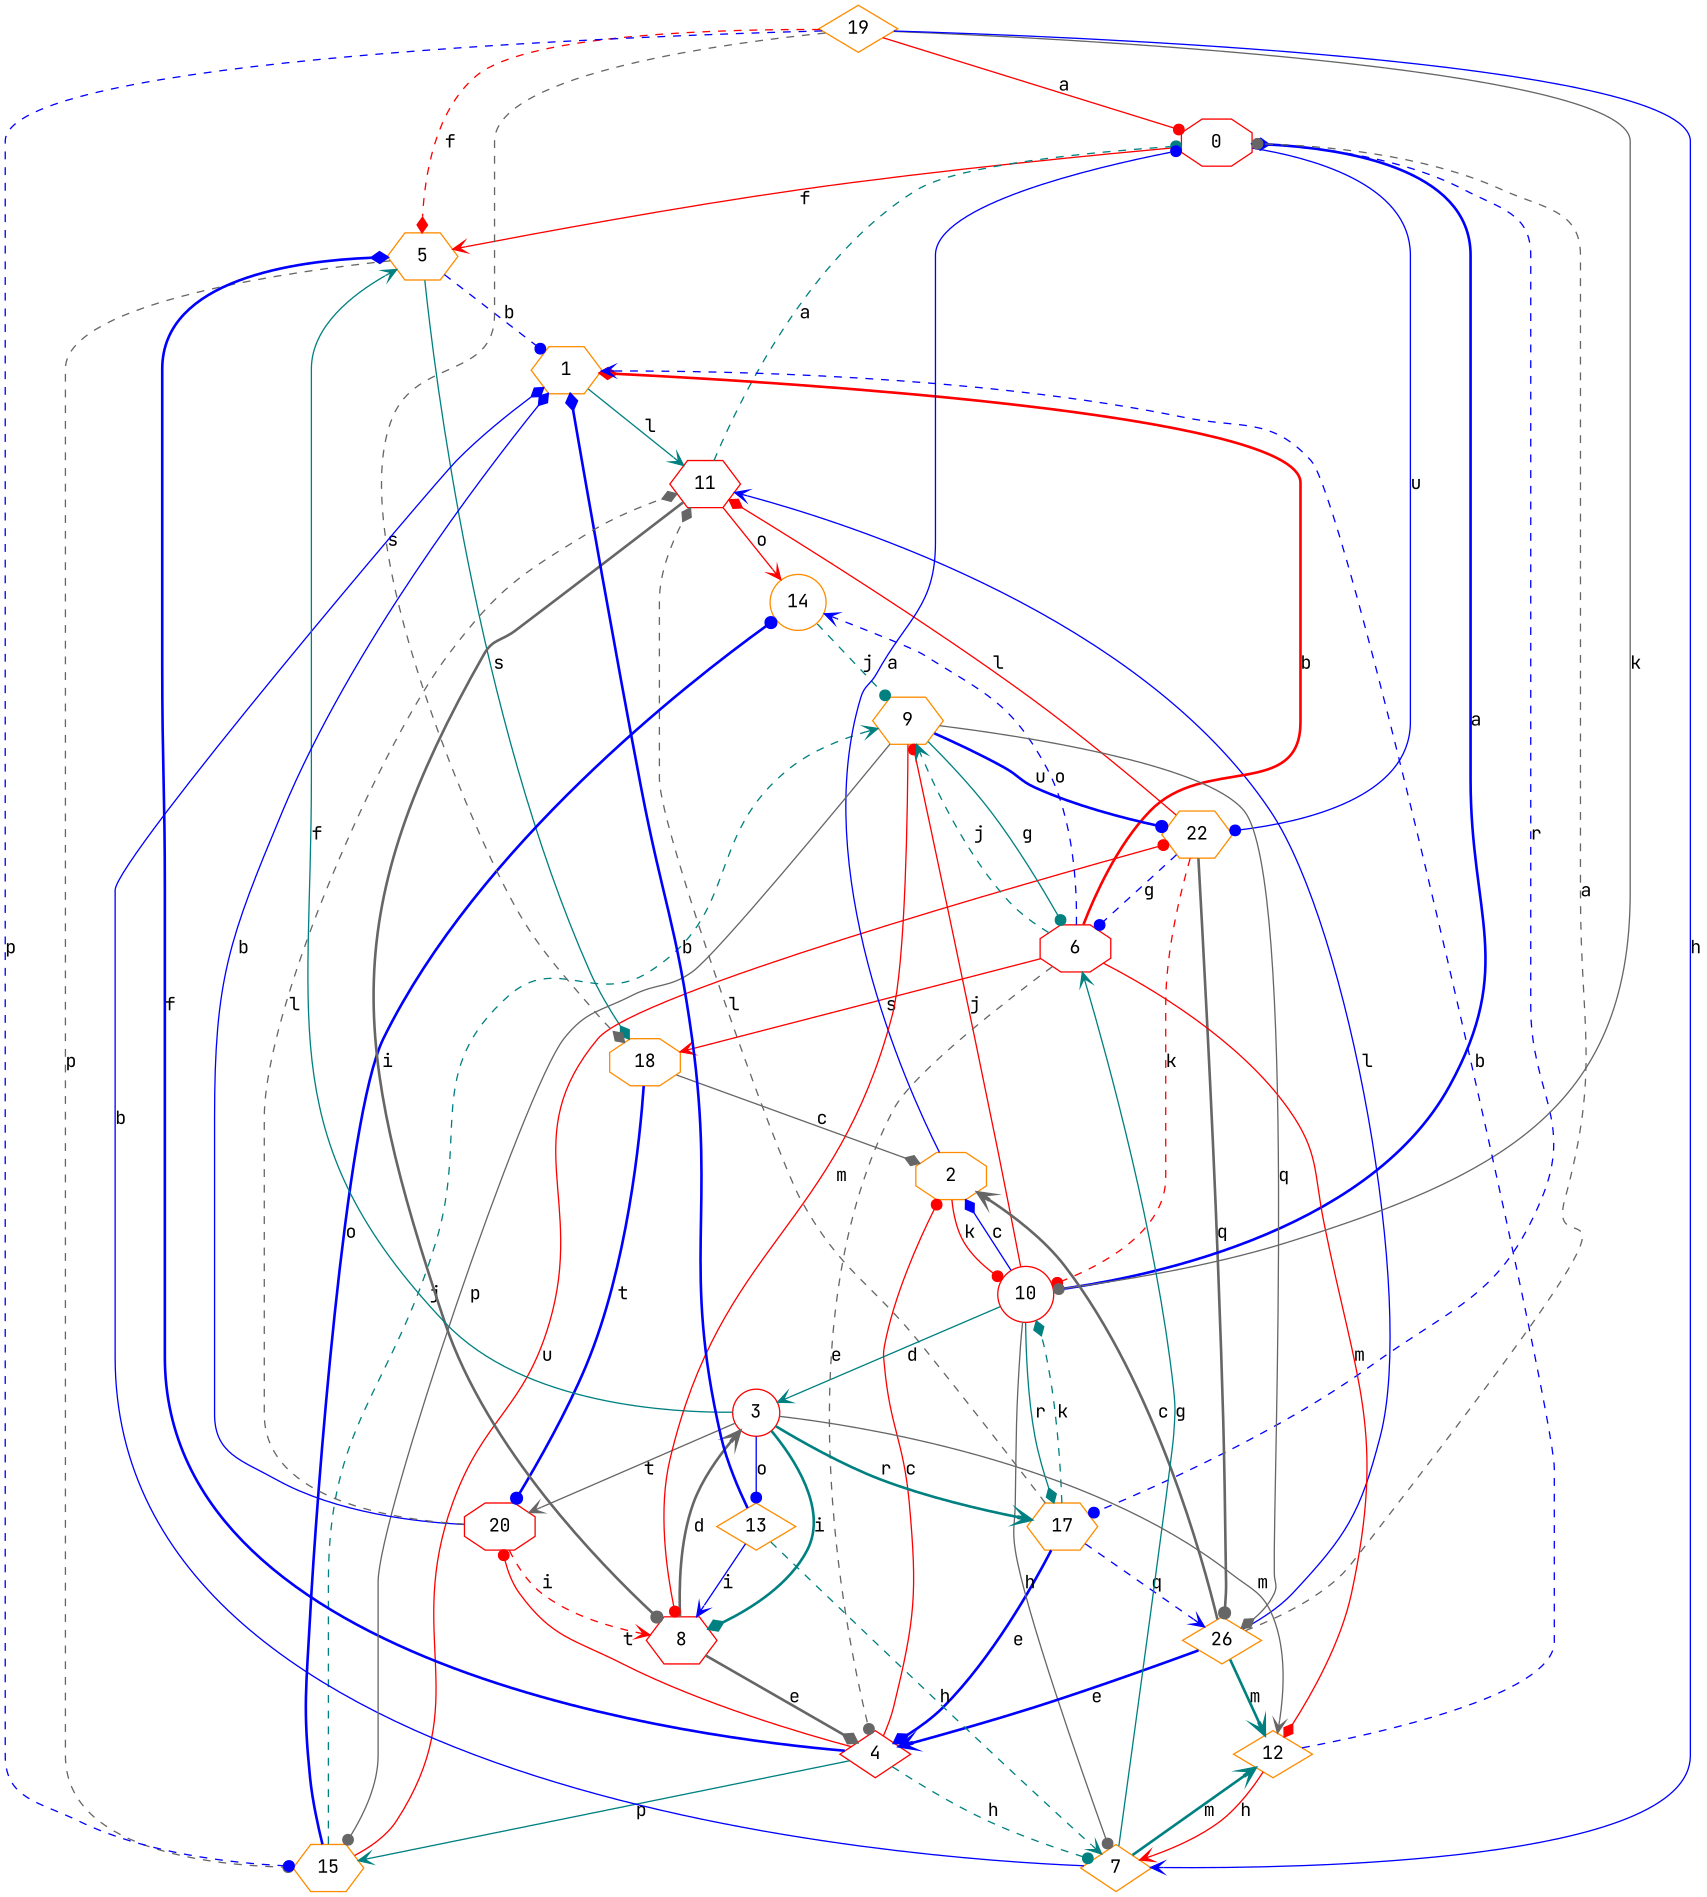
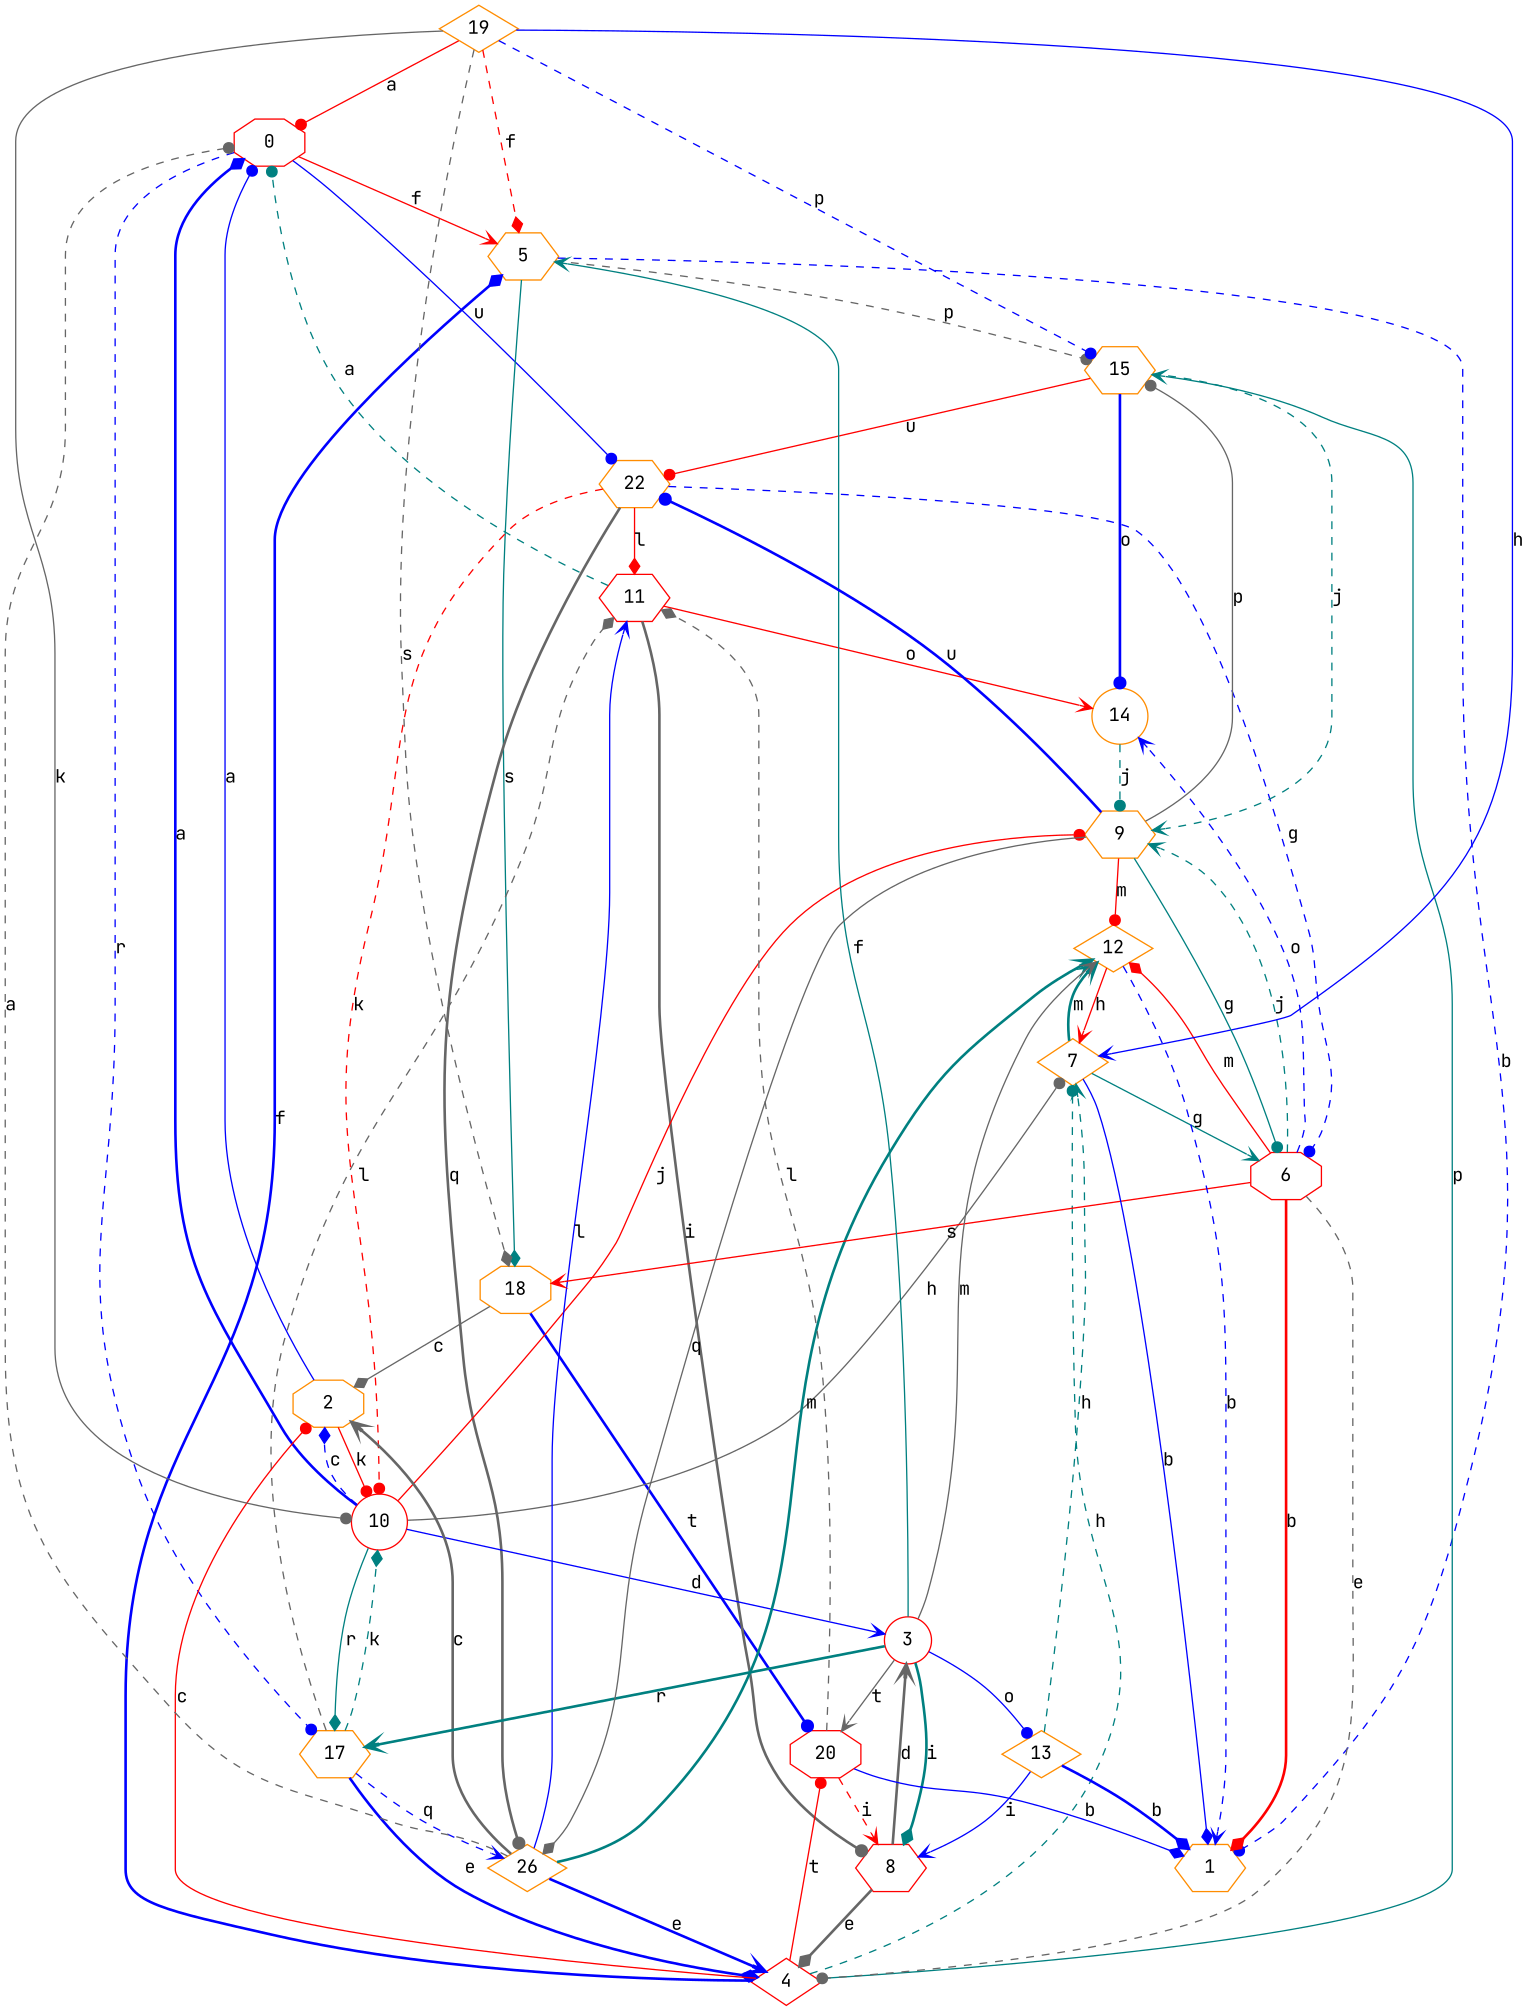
edge "1" -> "11": removed, label "l"
edge "9" -> "8": now "9" -> "12"
edge "10" -> "2": style solid -> dashed
edge "10" -> "3": color teal -> blue
